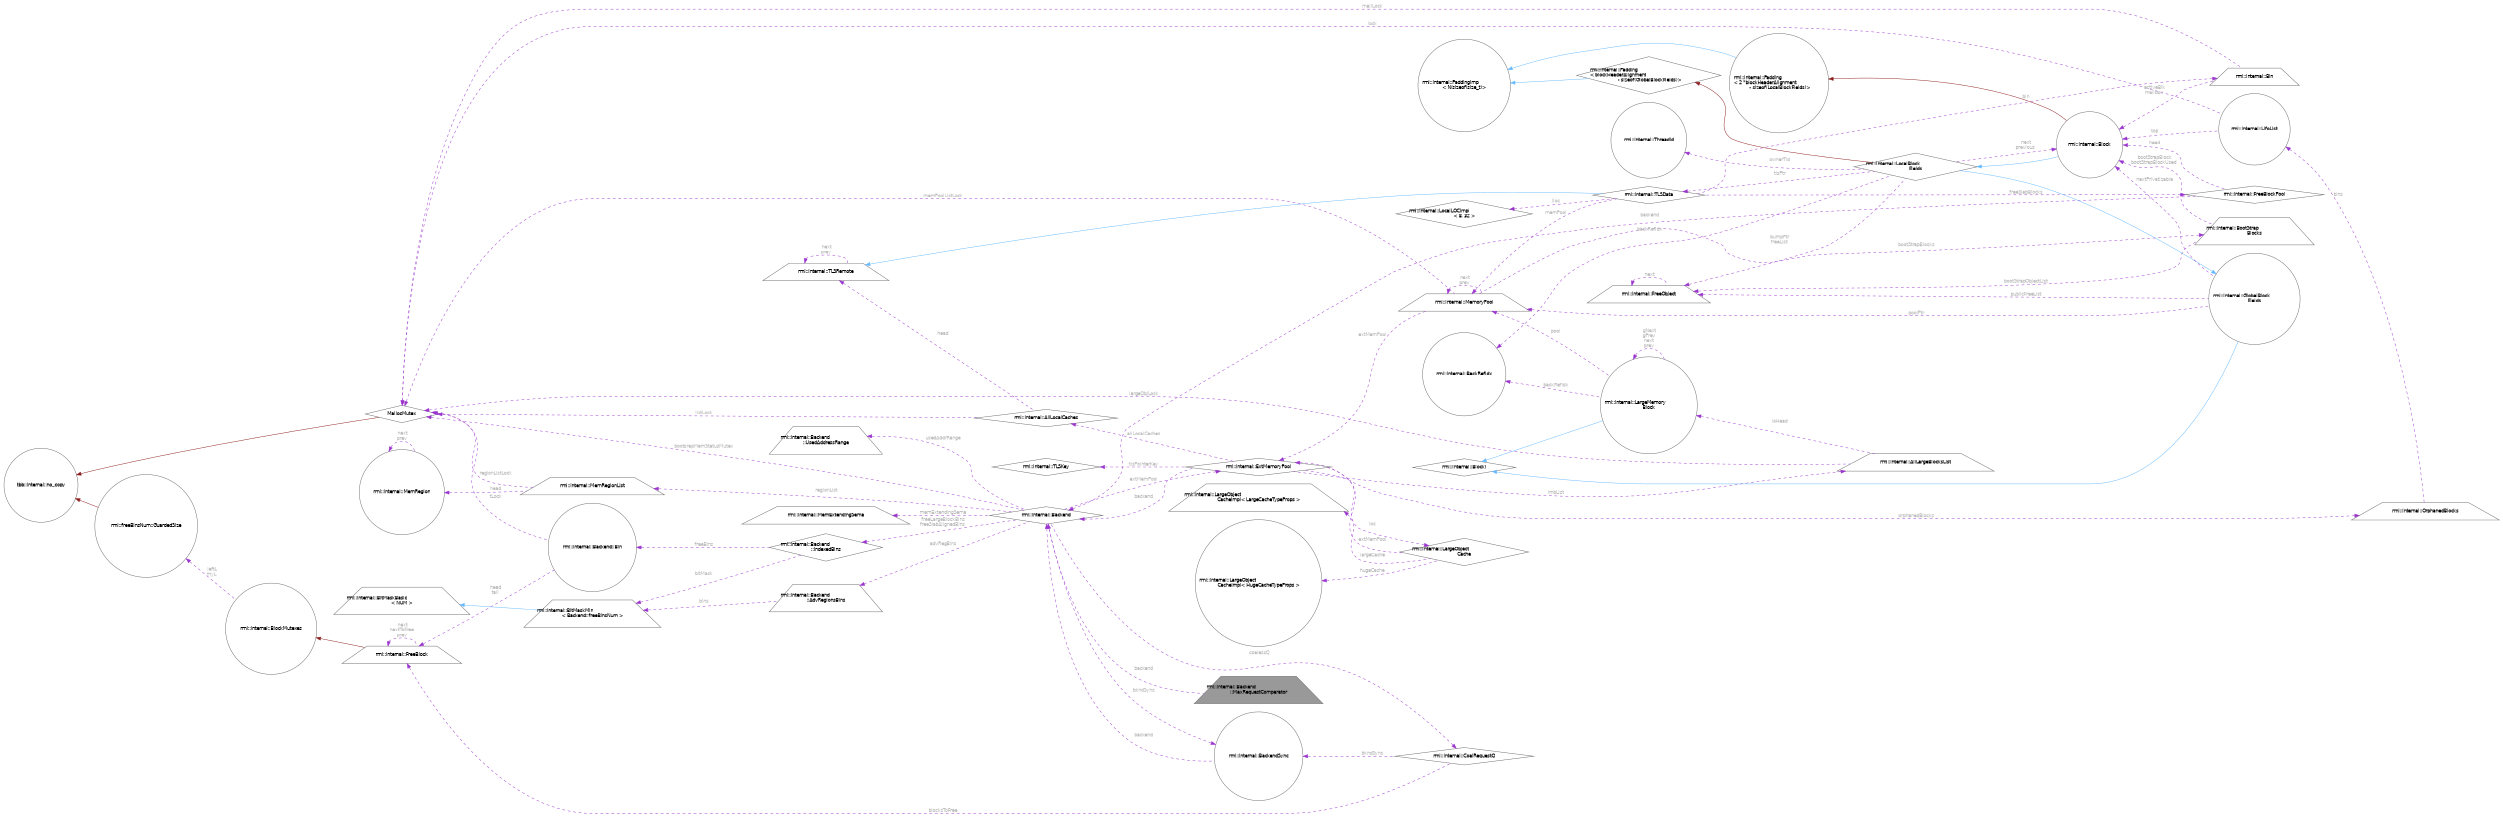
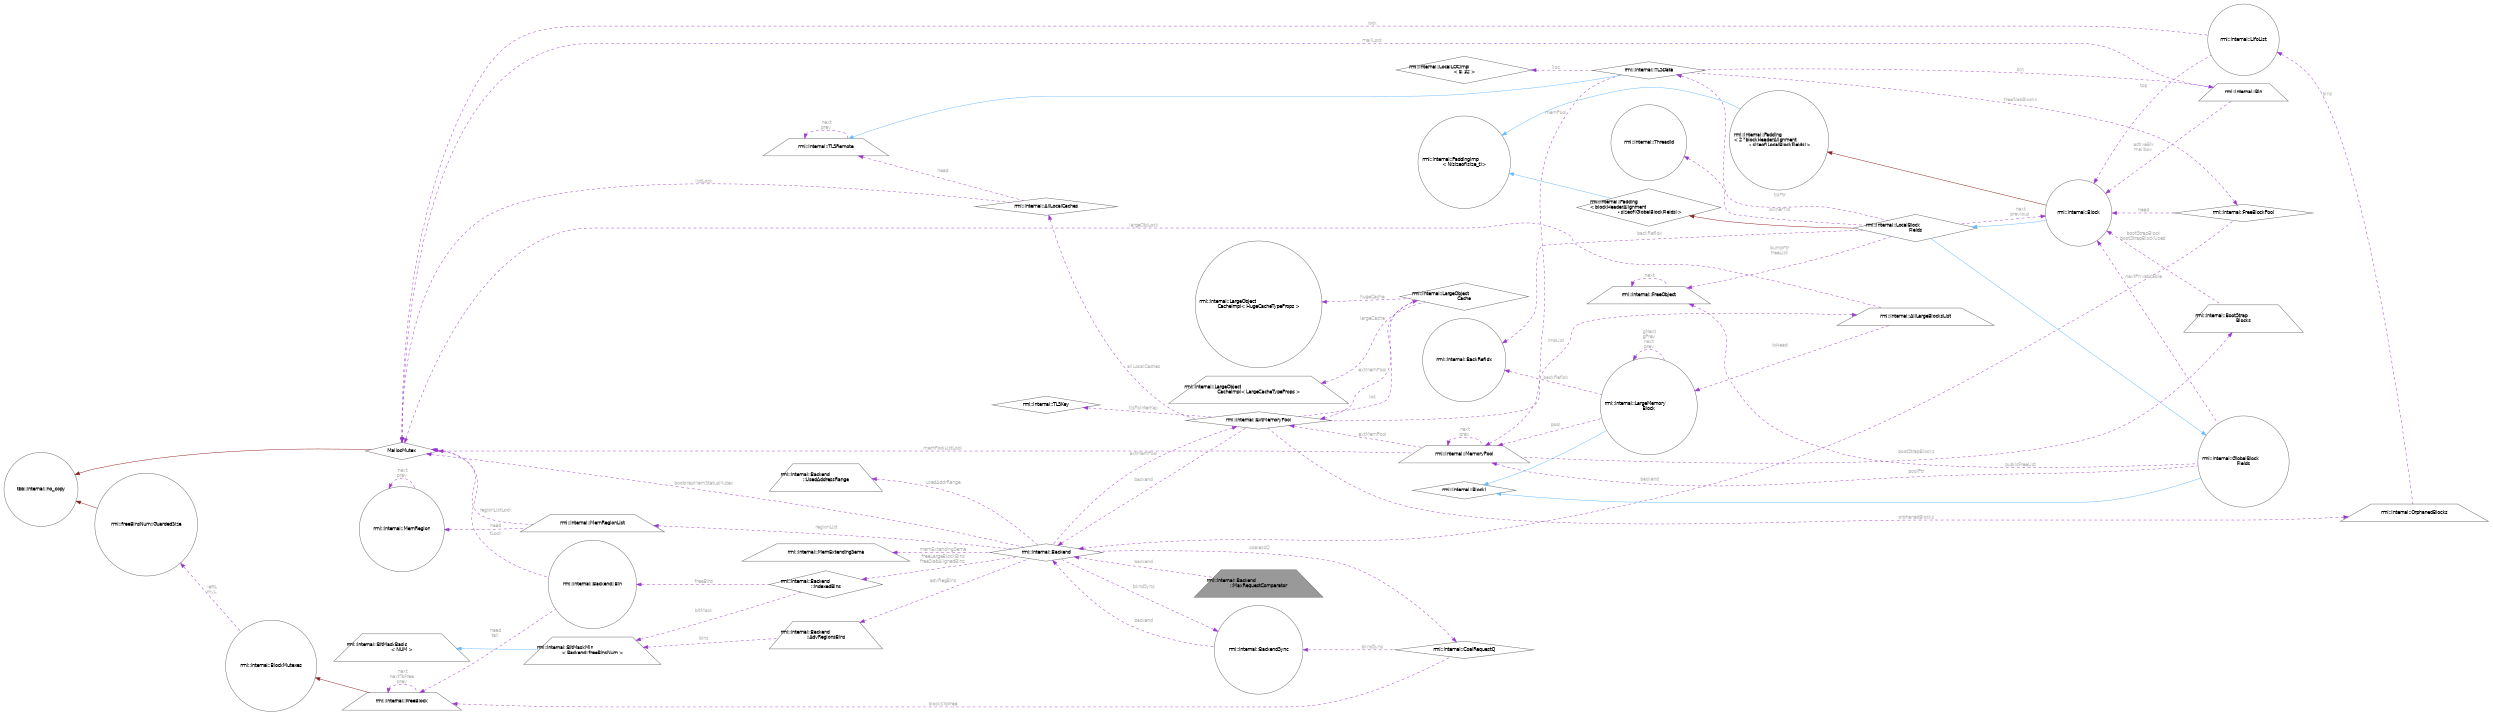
edge "rml::internal::BootStrap Blocks" -> "rml::internal::FreeObject": removed, label "bootStrapObjectList"
